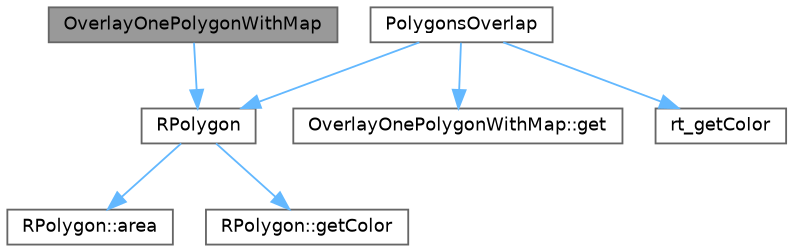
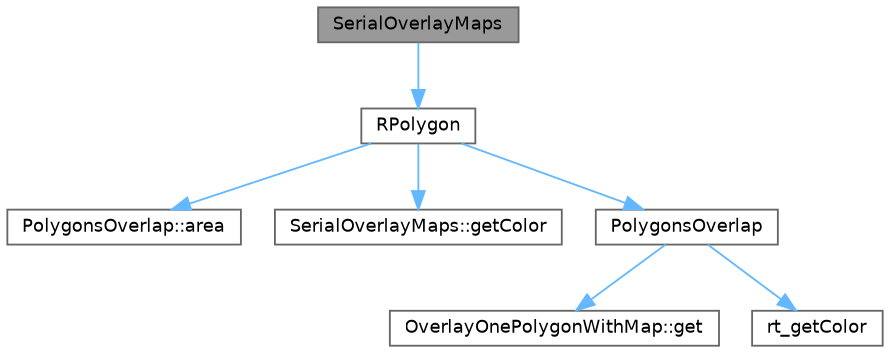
node "OverlayOnePolygonWithMap": label "OverlayOnePolygonWithMap" -> "SerialOverlayMaps"
edge "PolygonsOverlap" -> "RPolygon": reversed
node "RPolygon::area": label "RPolygon::area" -> "PolygonsOverlap::area"
node "RPolygon::getColor": label "RPolygon::getColor" -> "SerialOverlayMaps::getColor"
